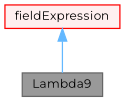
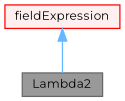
node "Lambda9": label "Lambda9" -> "Lambda2"
